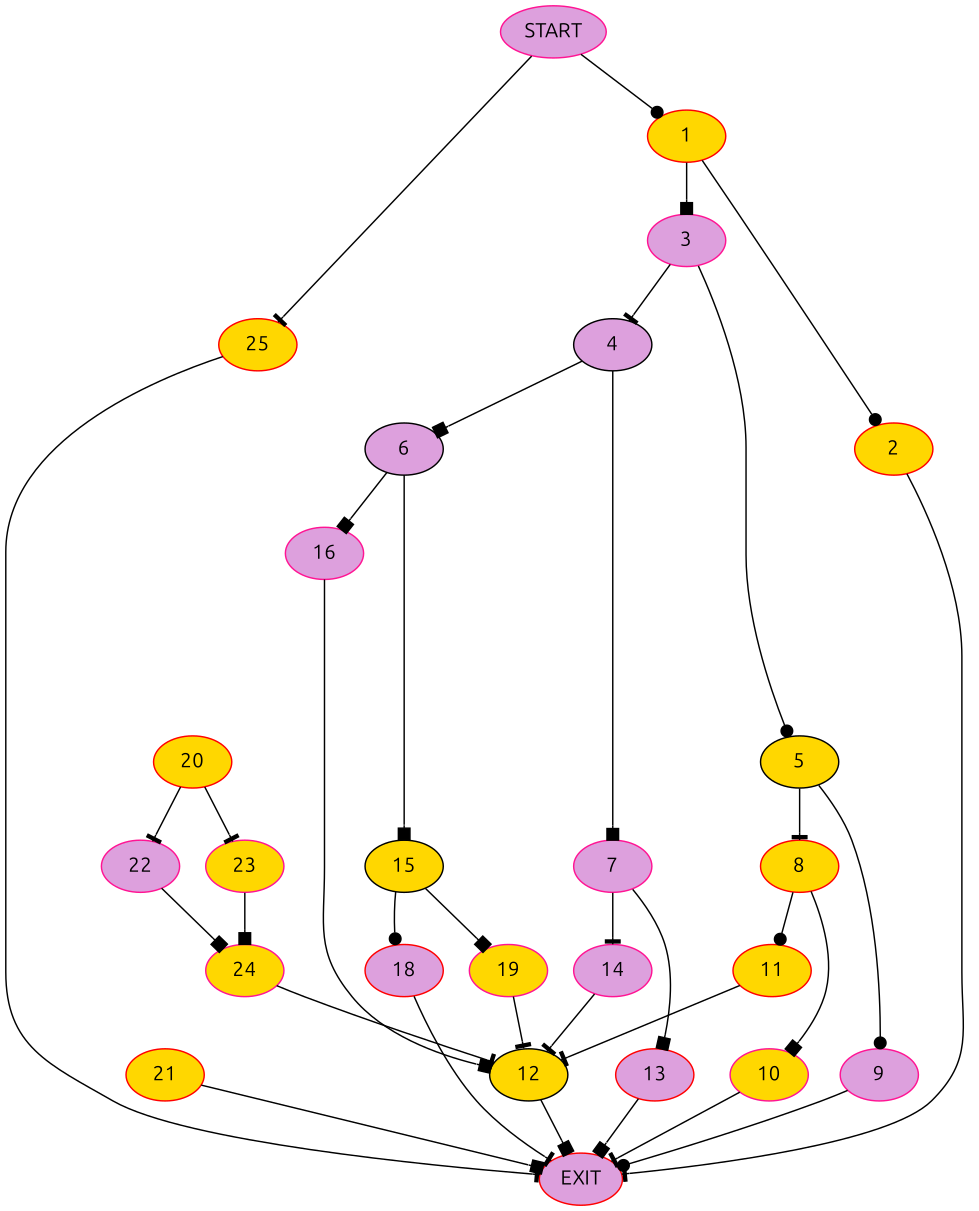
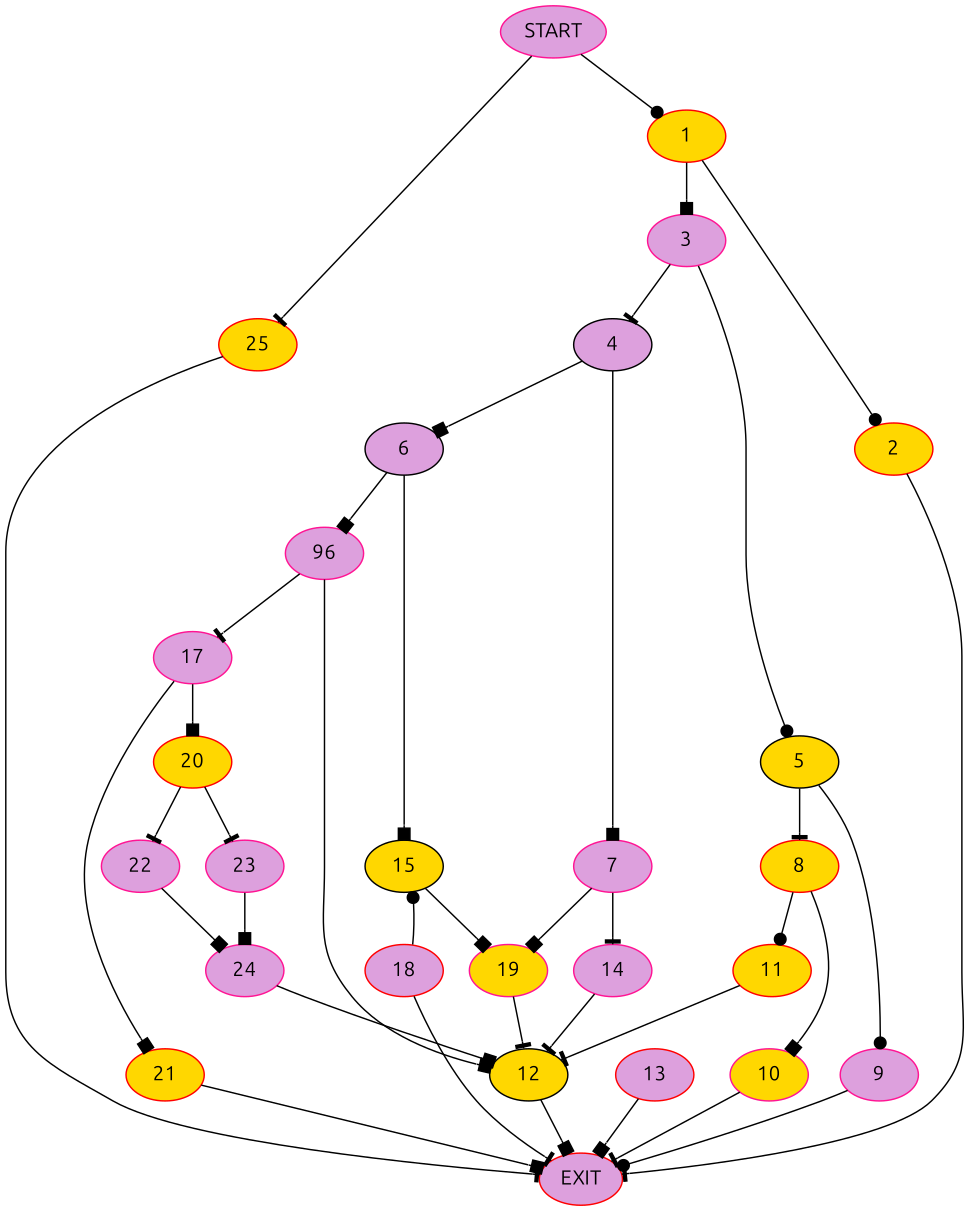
node "16": label "16" -> "96"
node "17": added
node "23": fillcolor gold -> plum
edge "15" -> "18": reversed
edge "7" -> "13": now "7" -> "19"
node "24": fillcolor gold -> plum
edge "24" -> "12": arrowhead tee -> box
